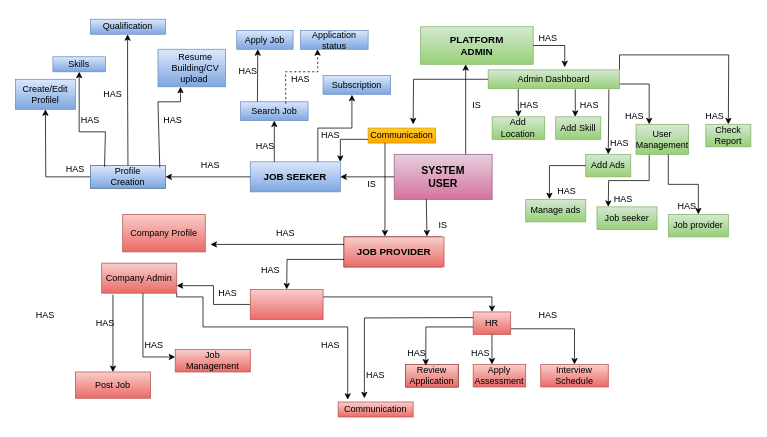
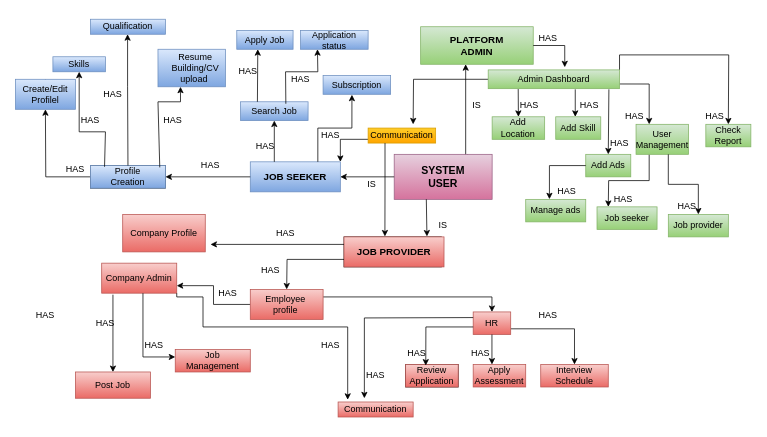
edge "Search Job" -> "Application status": style dashed -> solid
node "Employee profile": added
